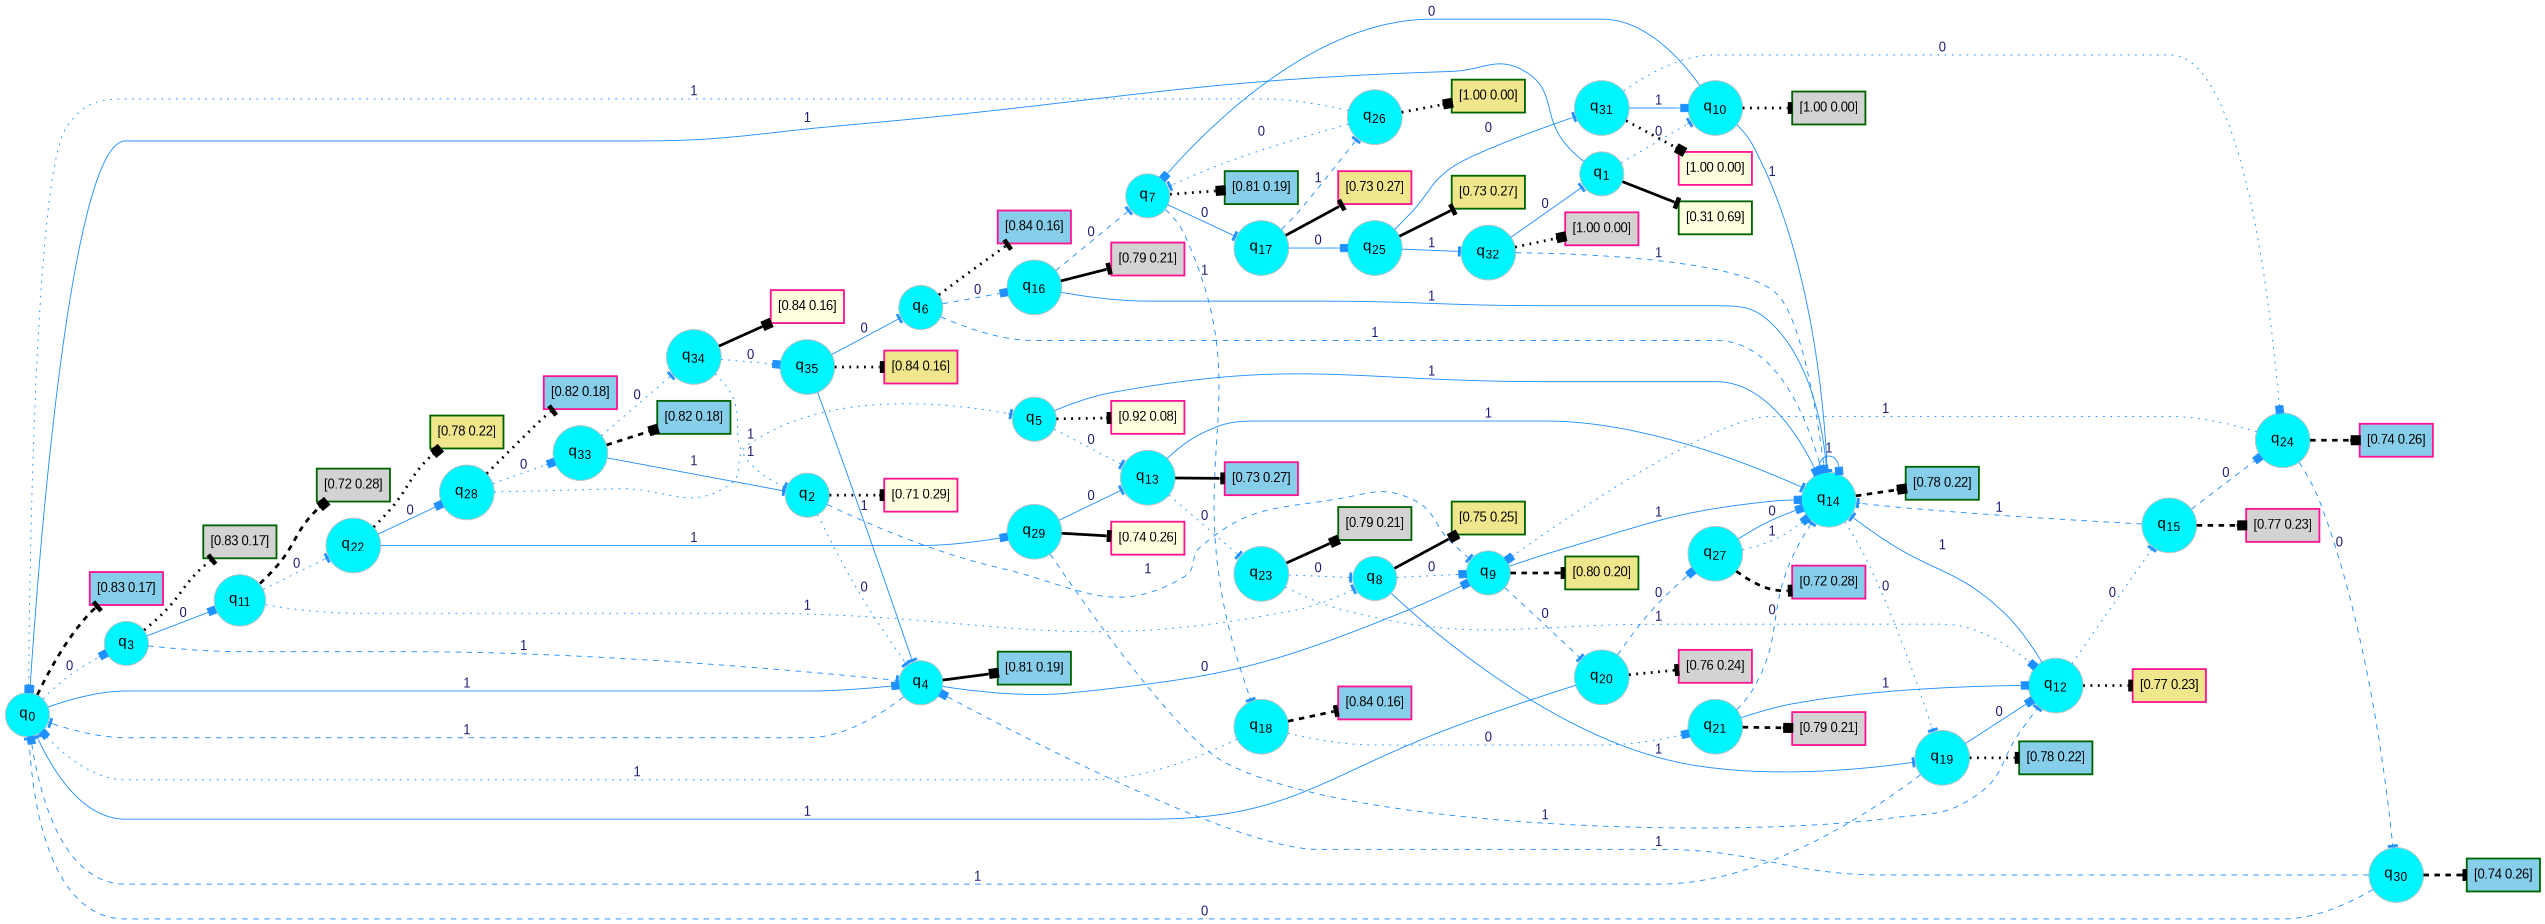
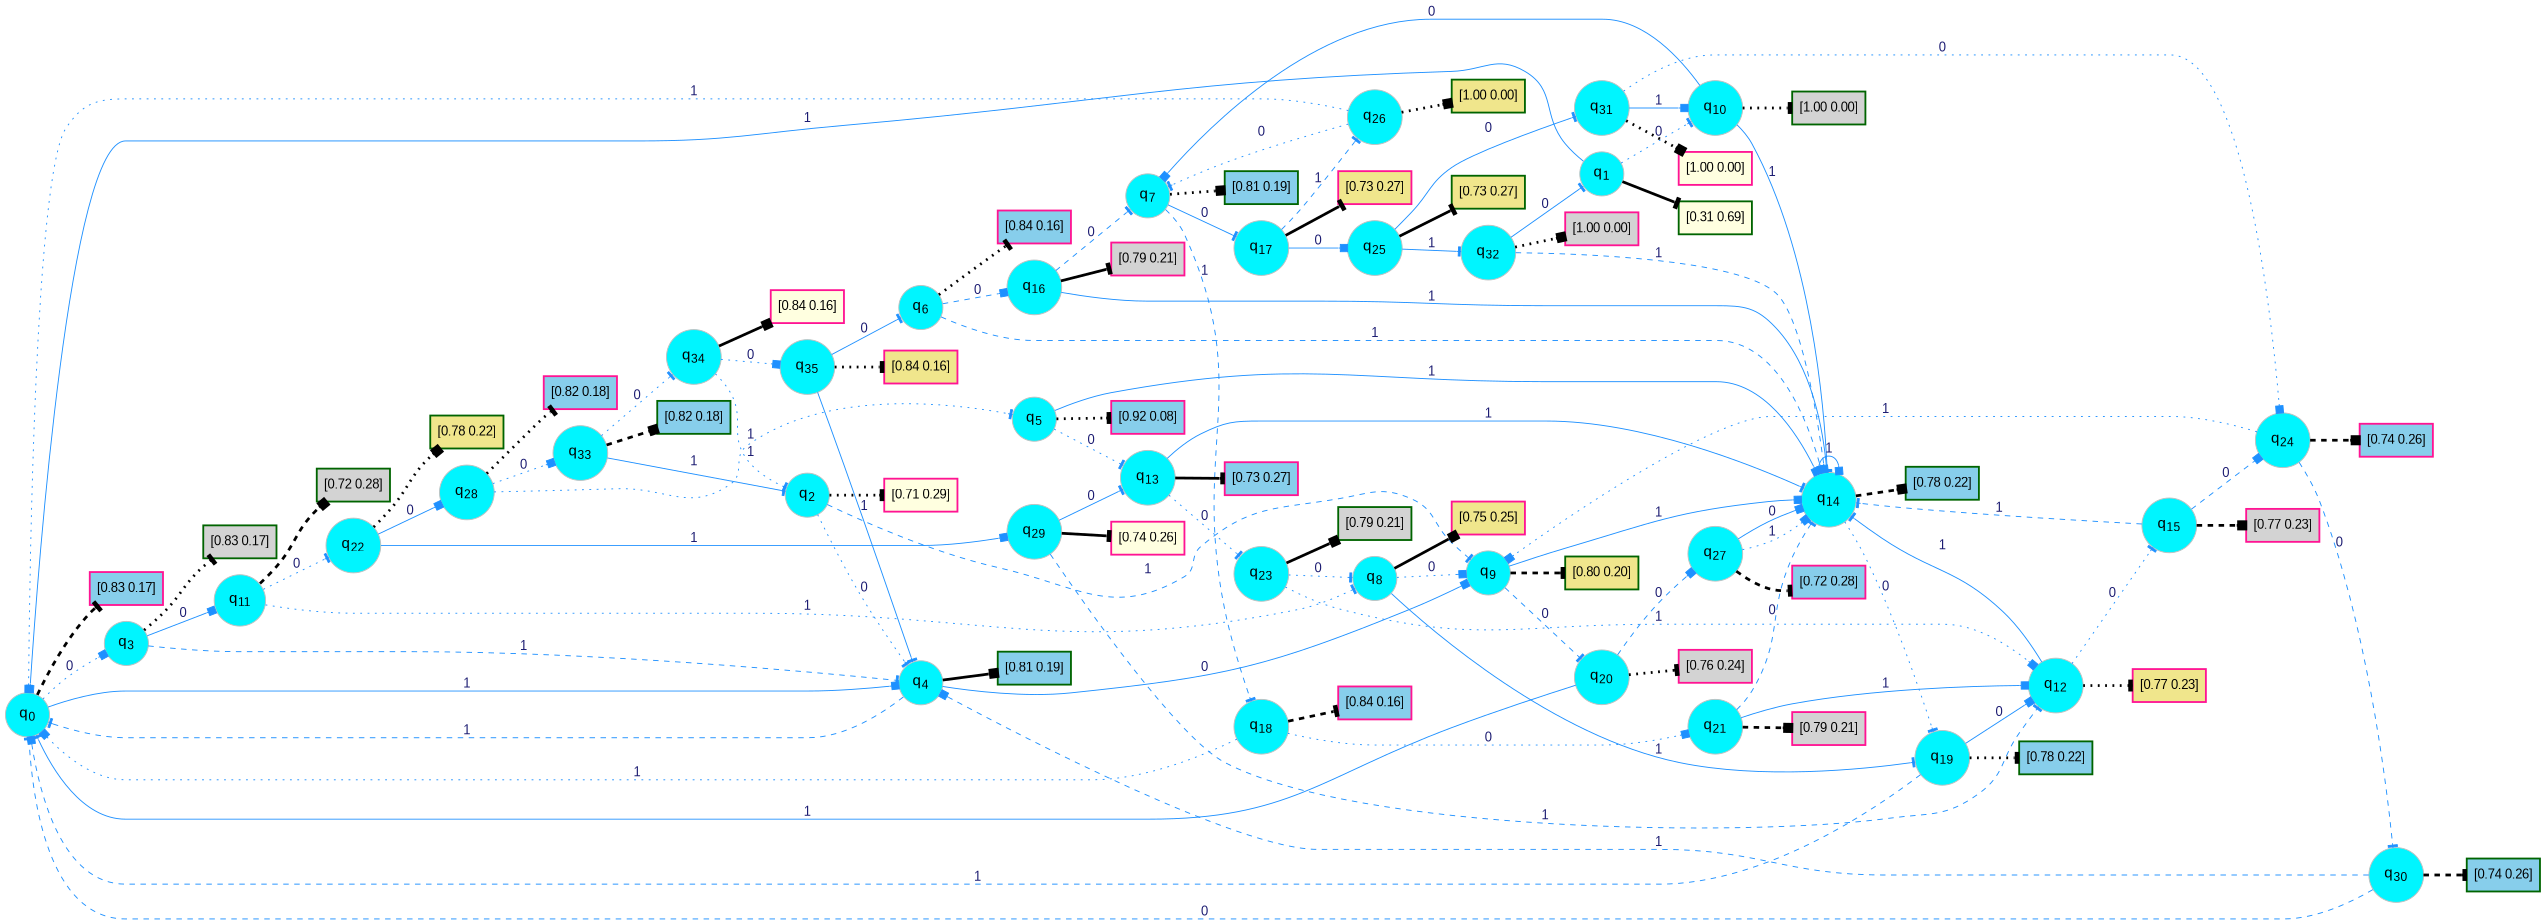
node "[0.92 0.08]": fillcolor lightyellow -> skyblue
node "[0.75 0.25]": color darkgreen -> deeppink
